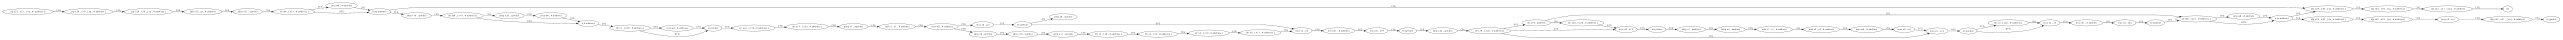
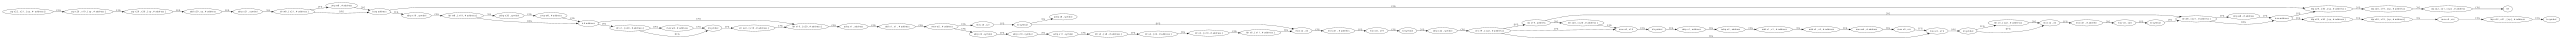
edge "b.lt address" -> "ldr x19 , [ x20 , # address ]": added, label "CFG"
